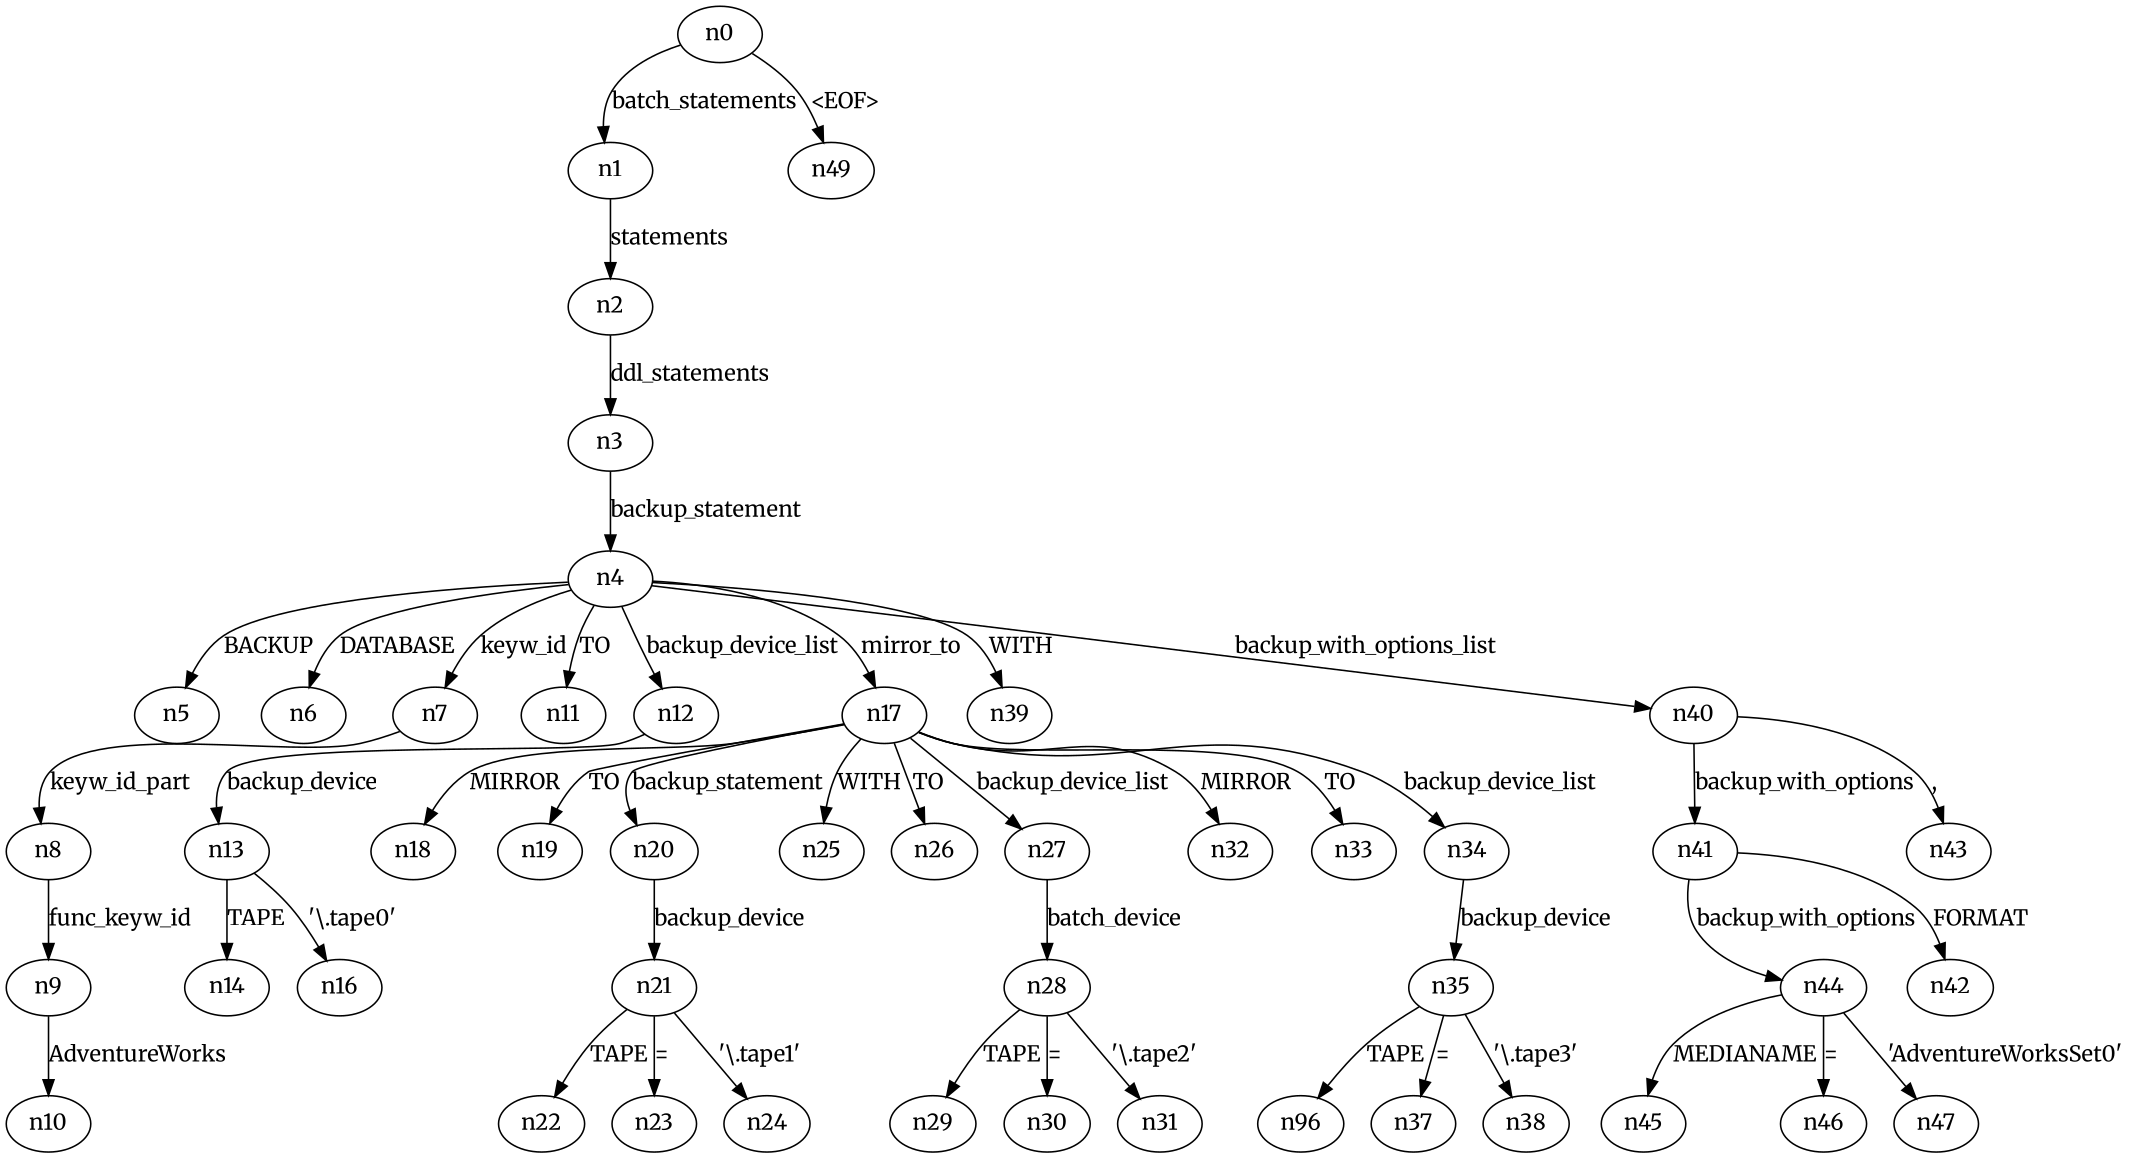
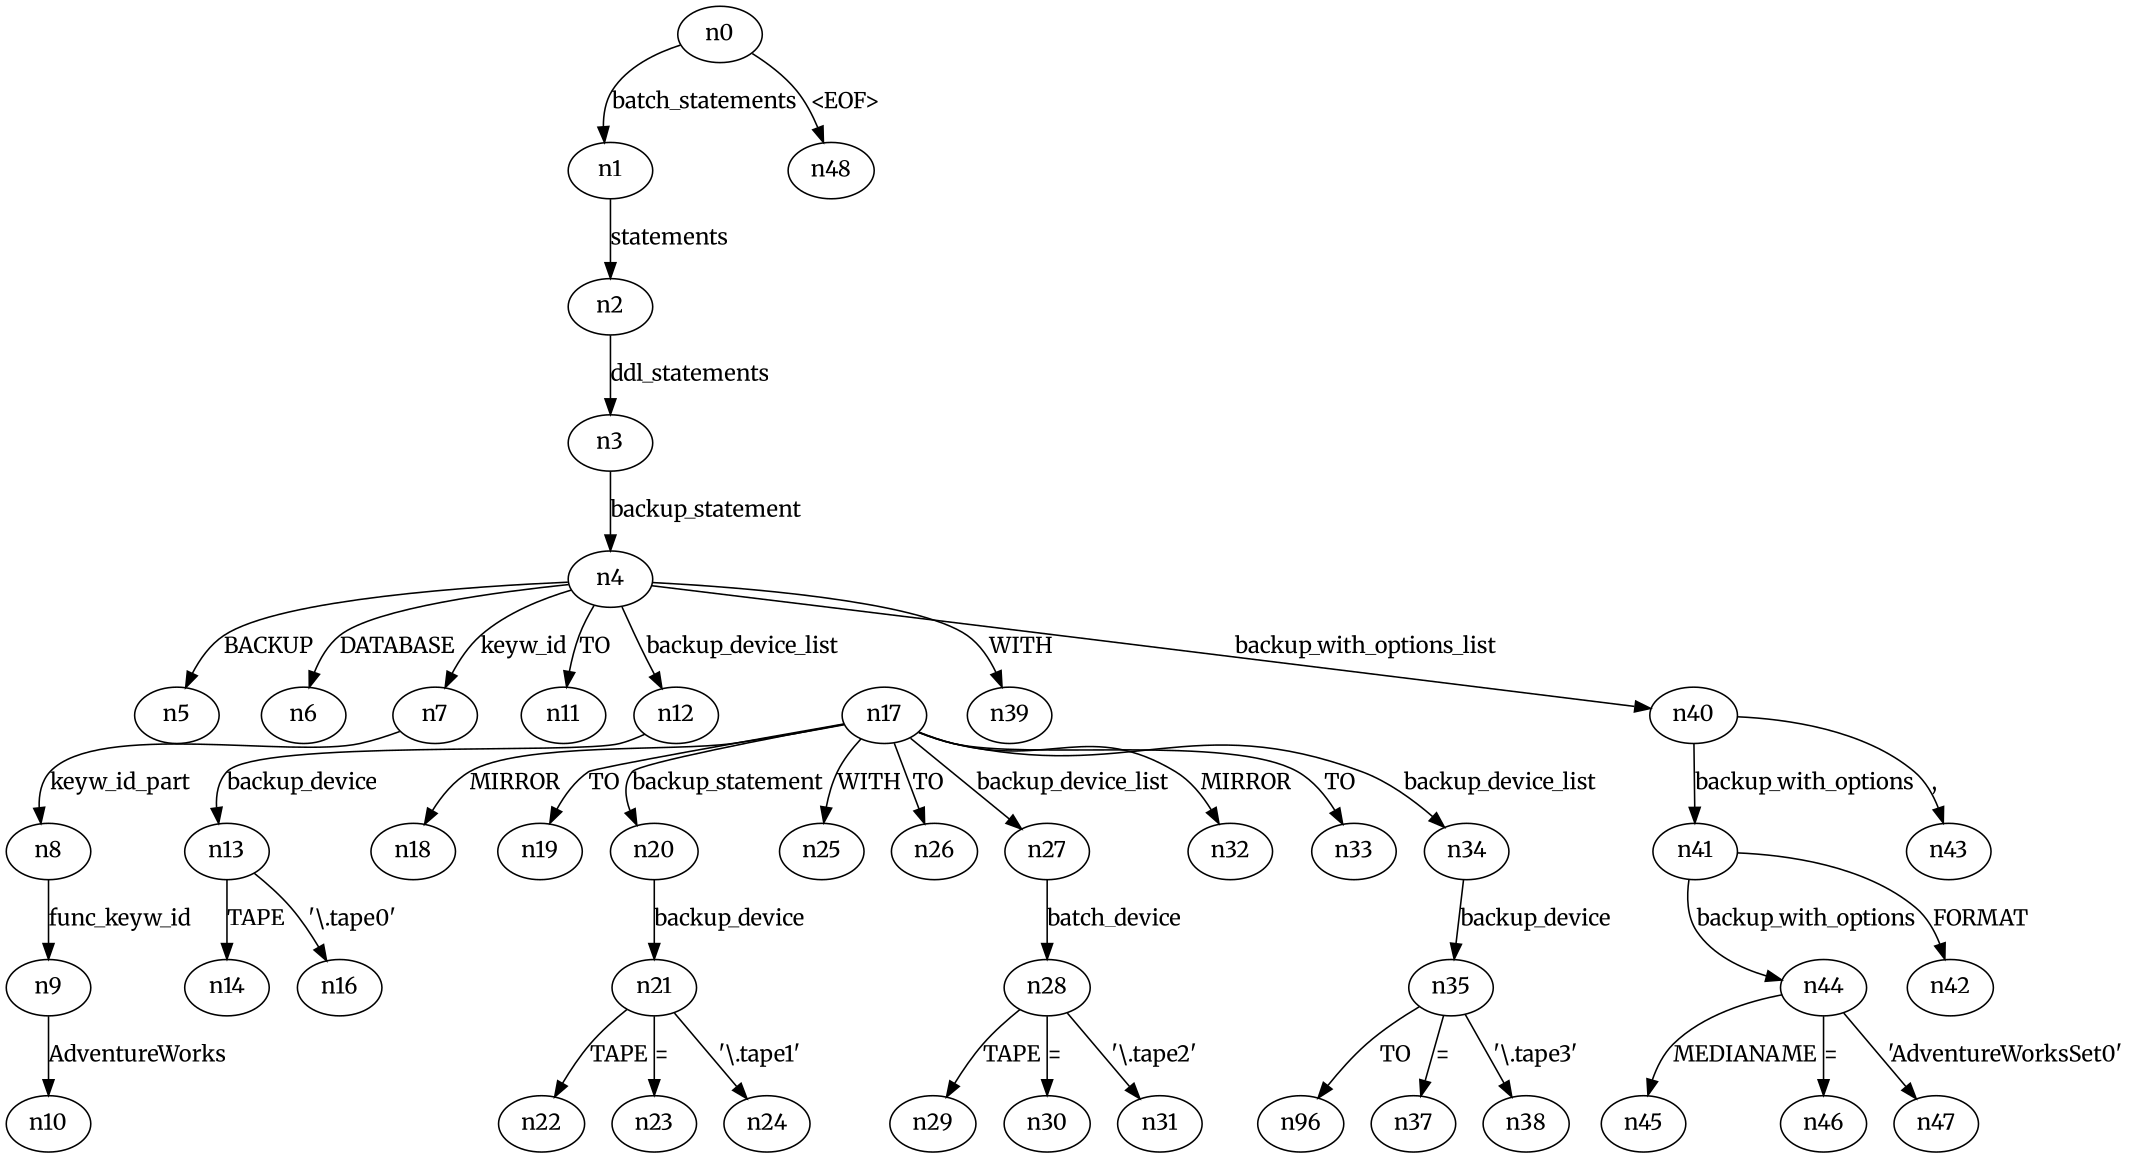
node "n49": label "n49" -> "n48"
edge "n4" -> "n17": removed, label "mirror_to"
edge "n35" -> "n96": label "TAPE" -> "TO"
